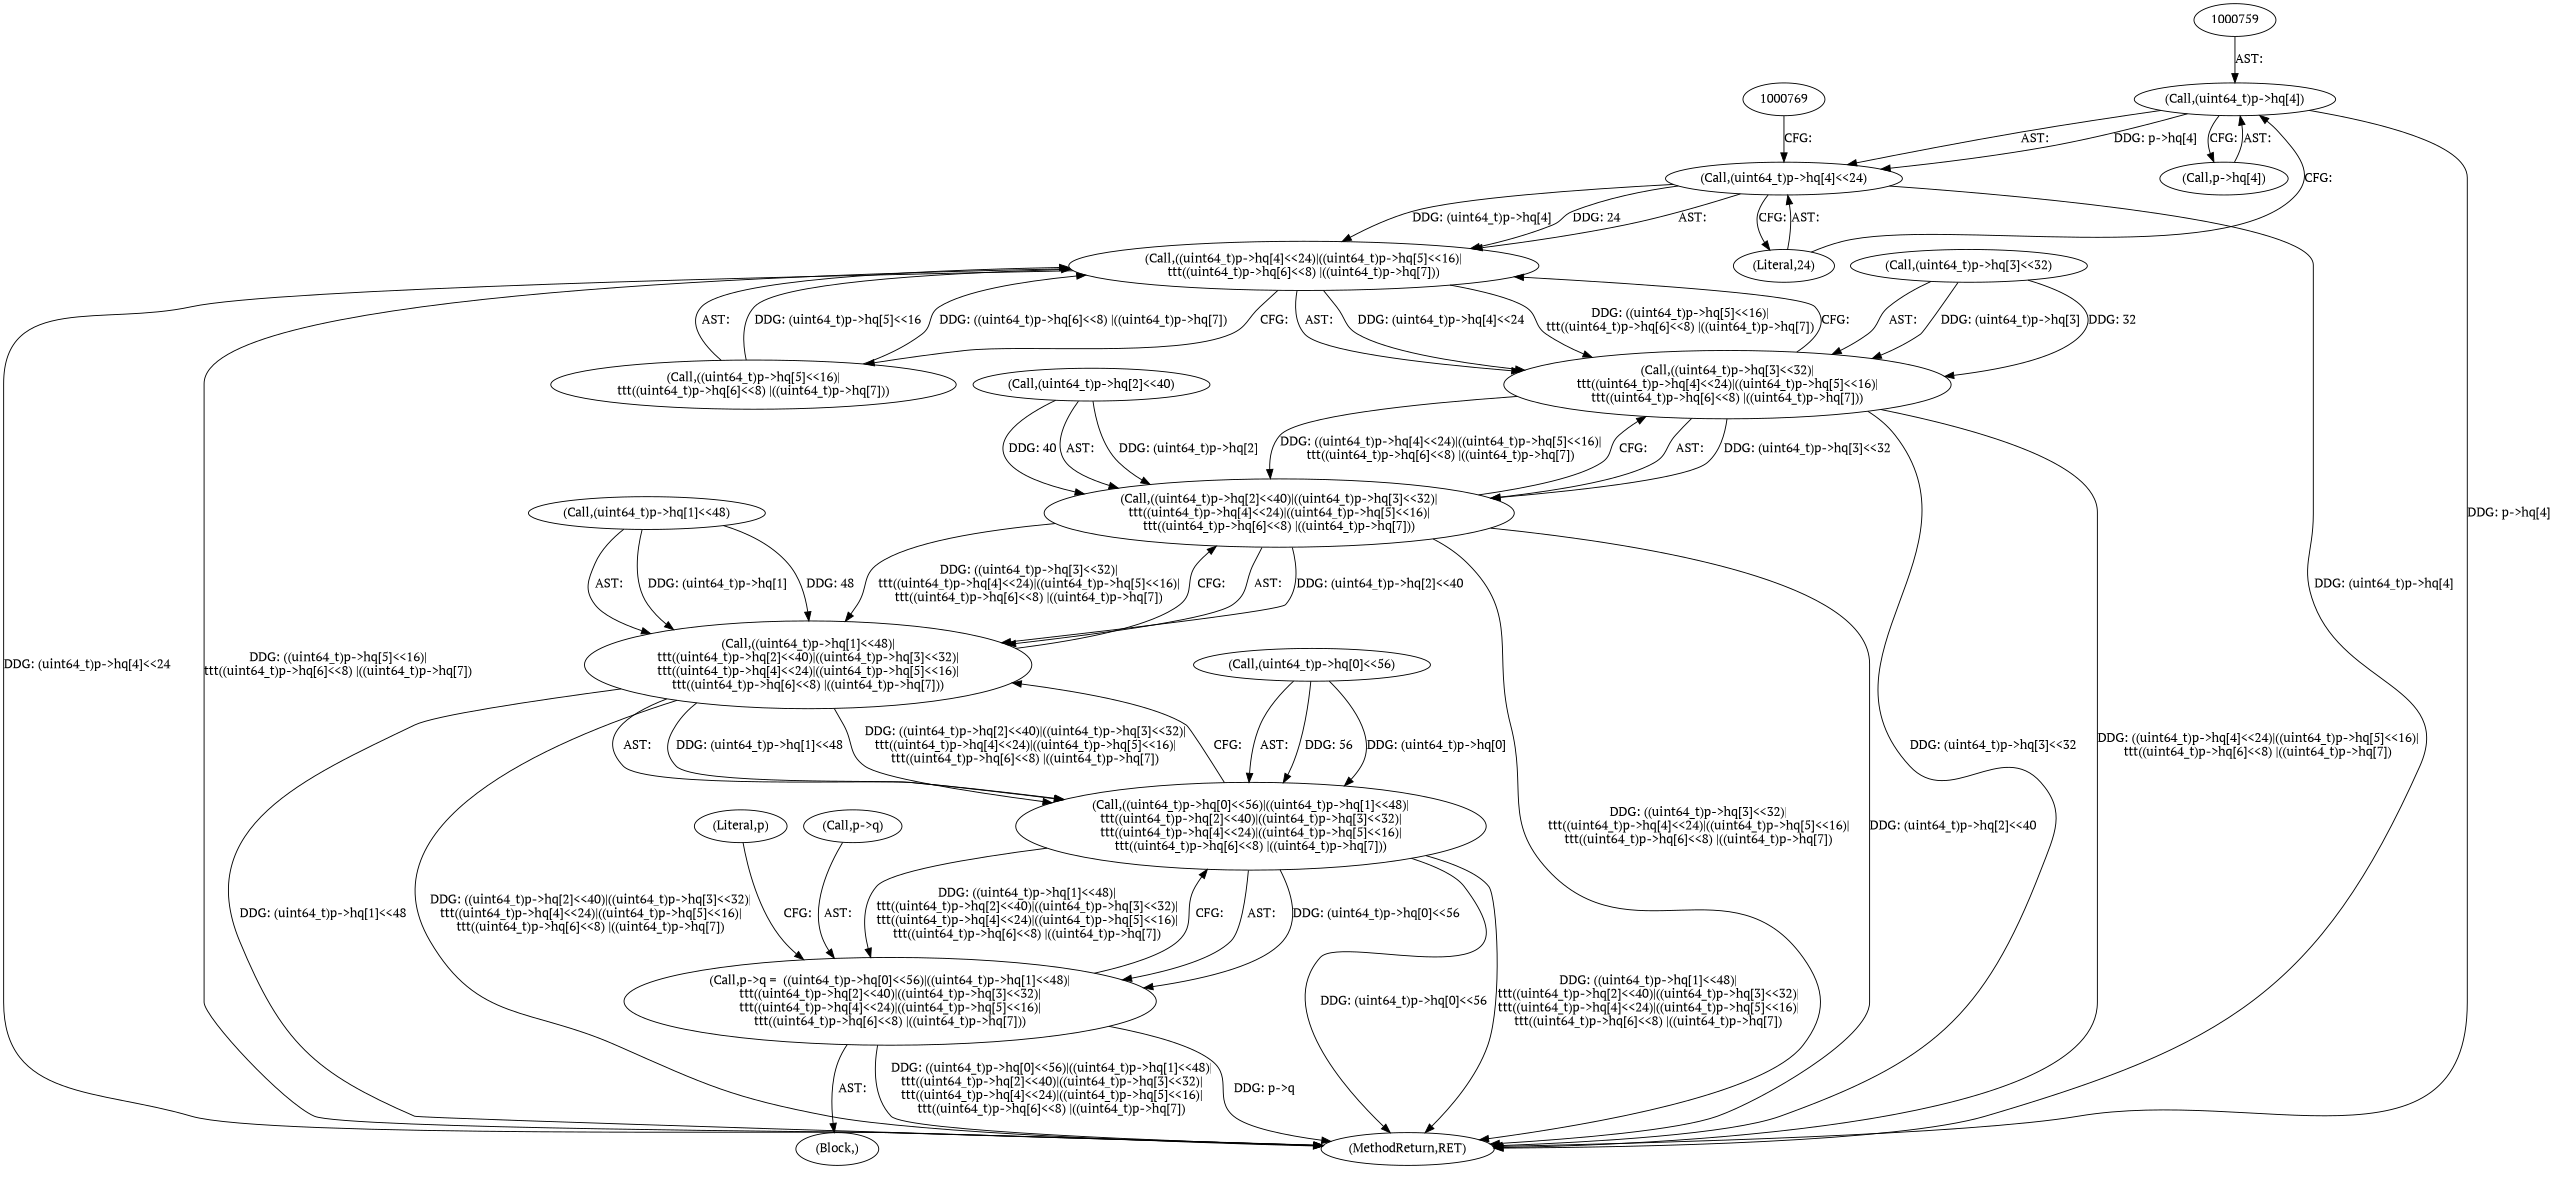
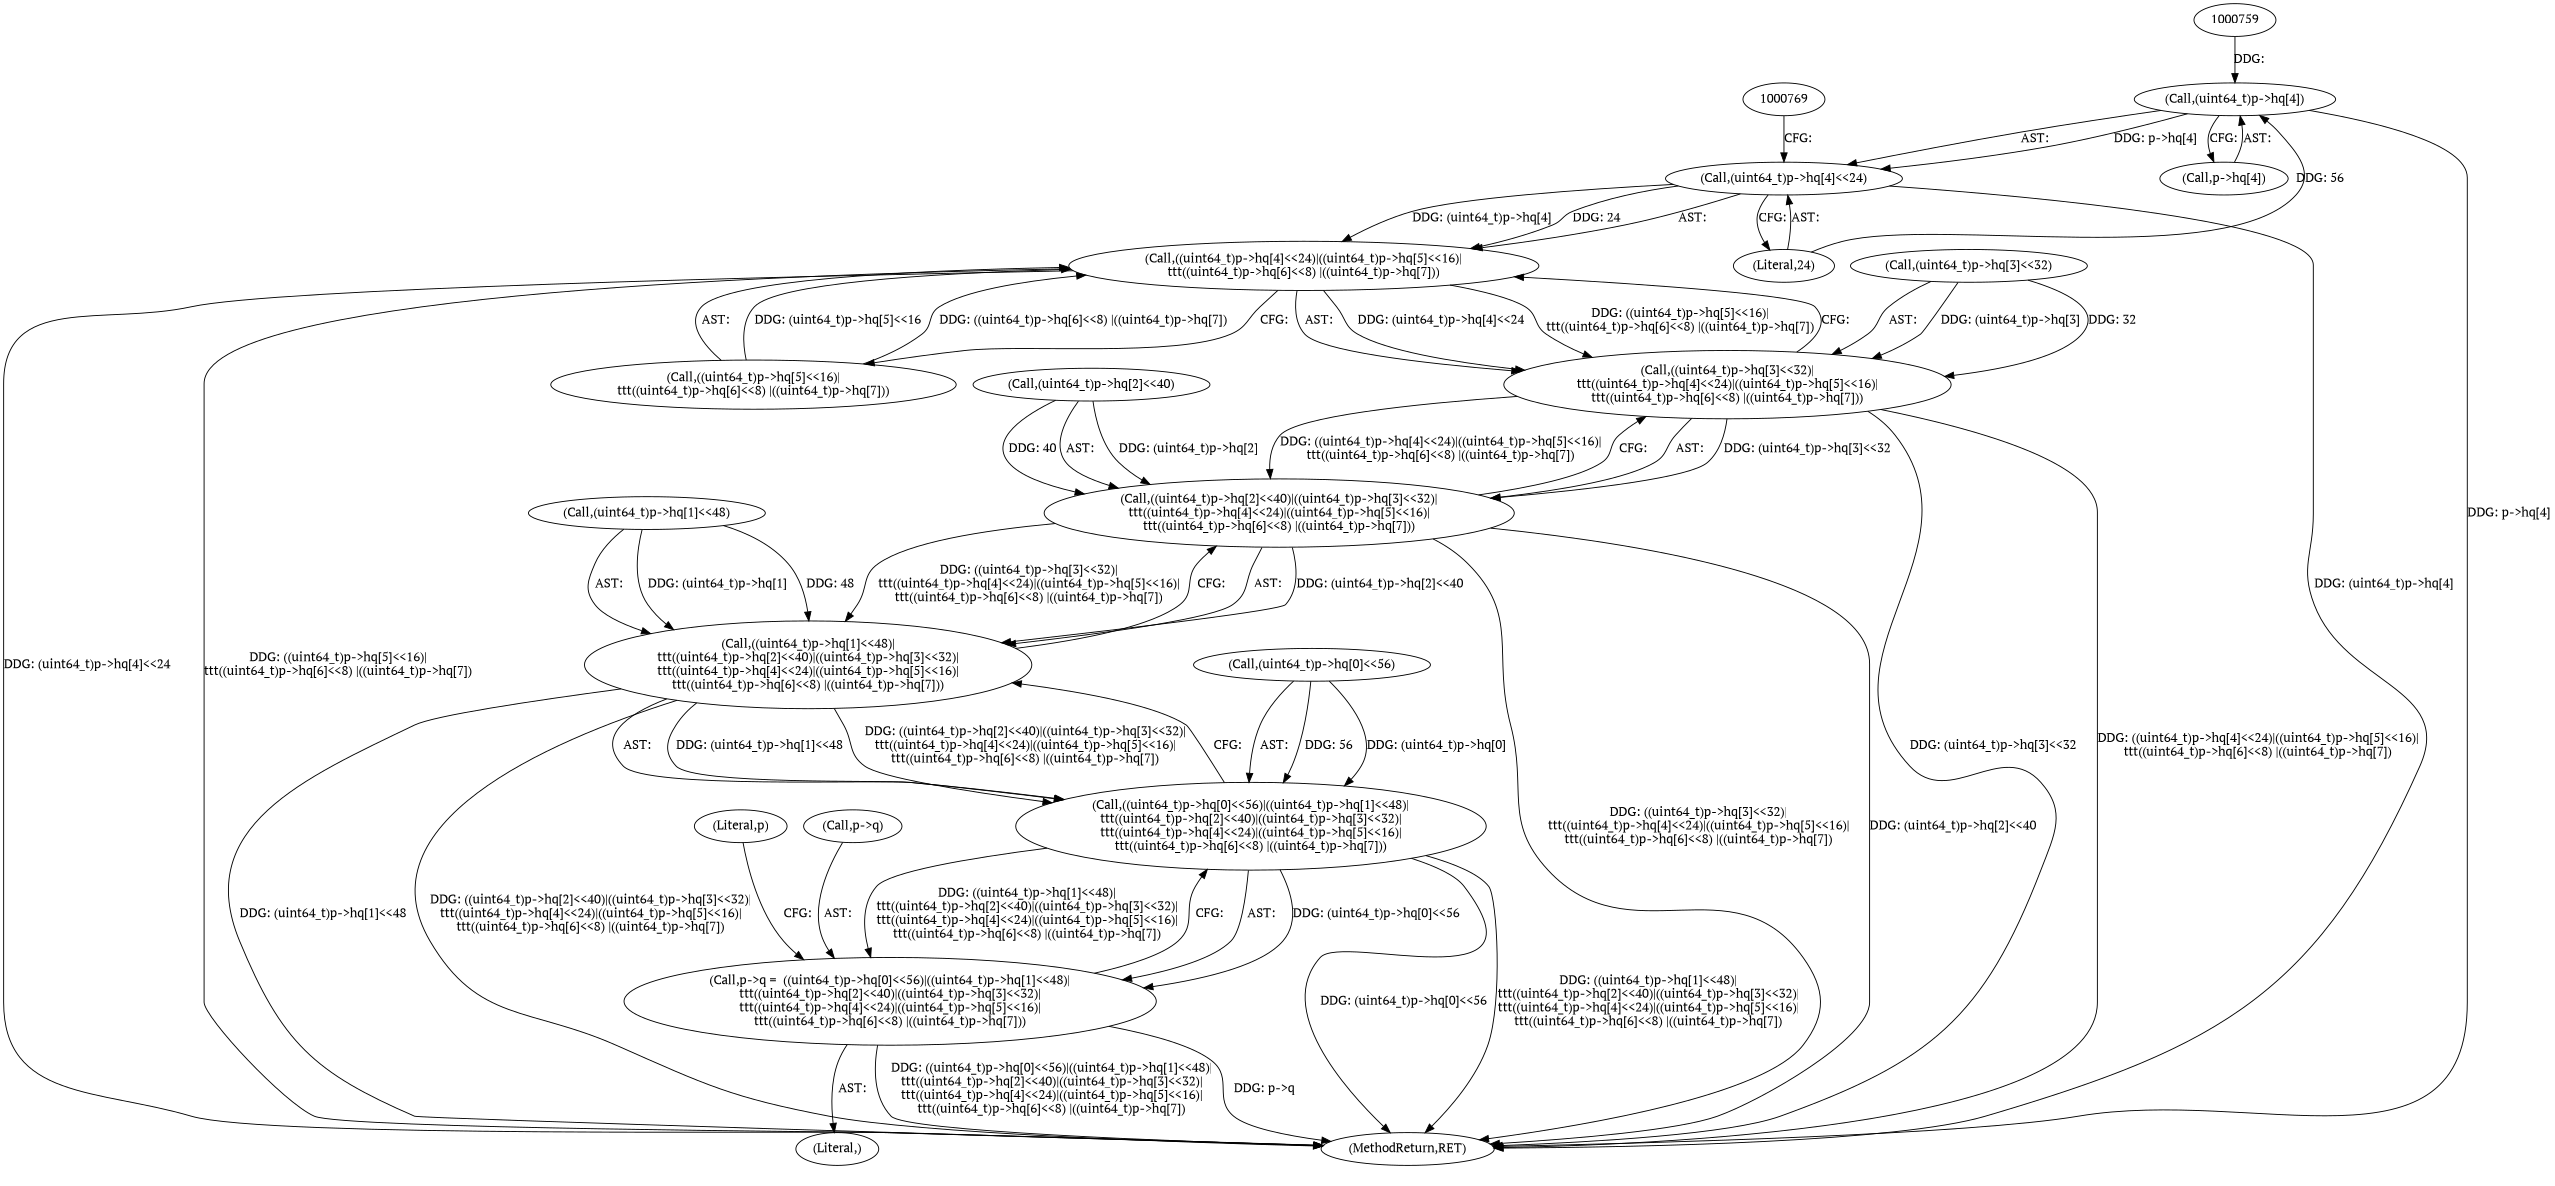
edge "1000759" -> "(Call,(uint64_t)p->hq[4])": label "AST: " -> "DDG: "
edge "(Literal,24)" -> "(Call,(uint64_t)p->hq[4])": label "CFG: " -> "DDG: 56"
node "(Block,)": label "(Block,)" -> "(Literal,)"
